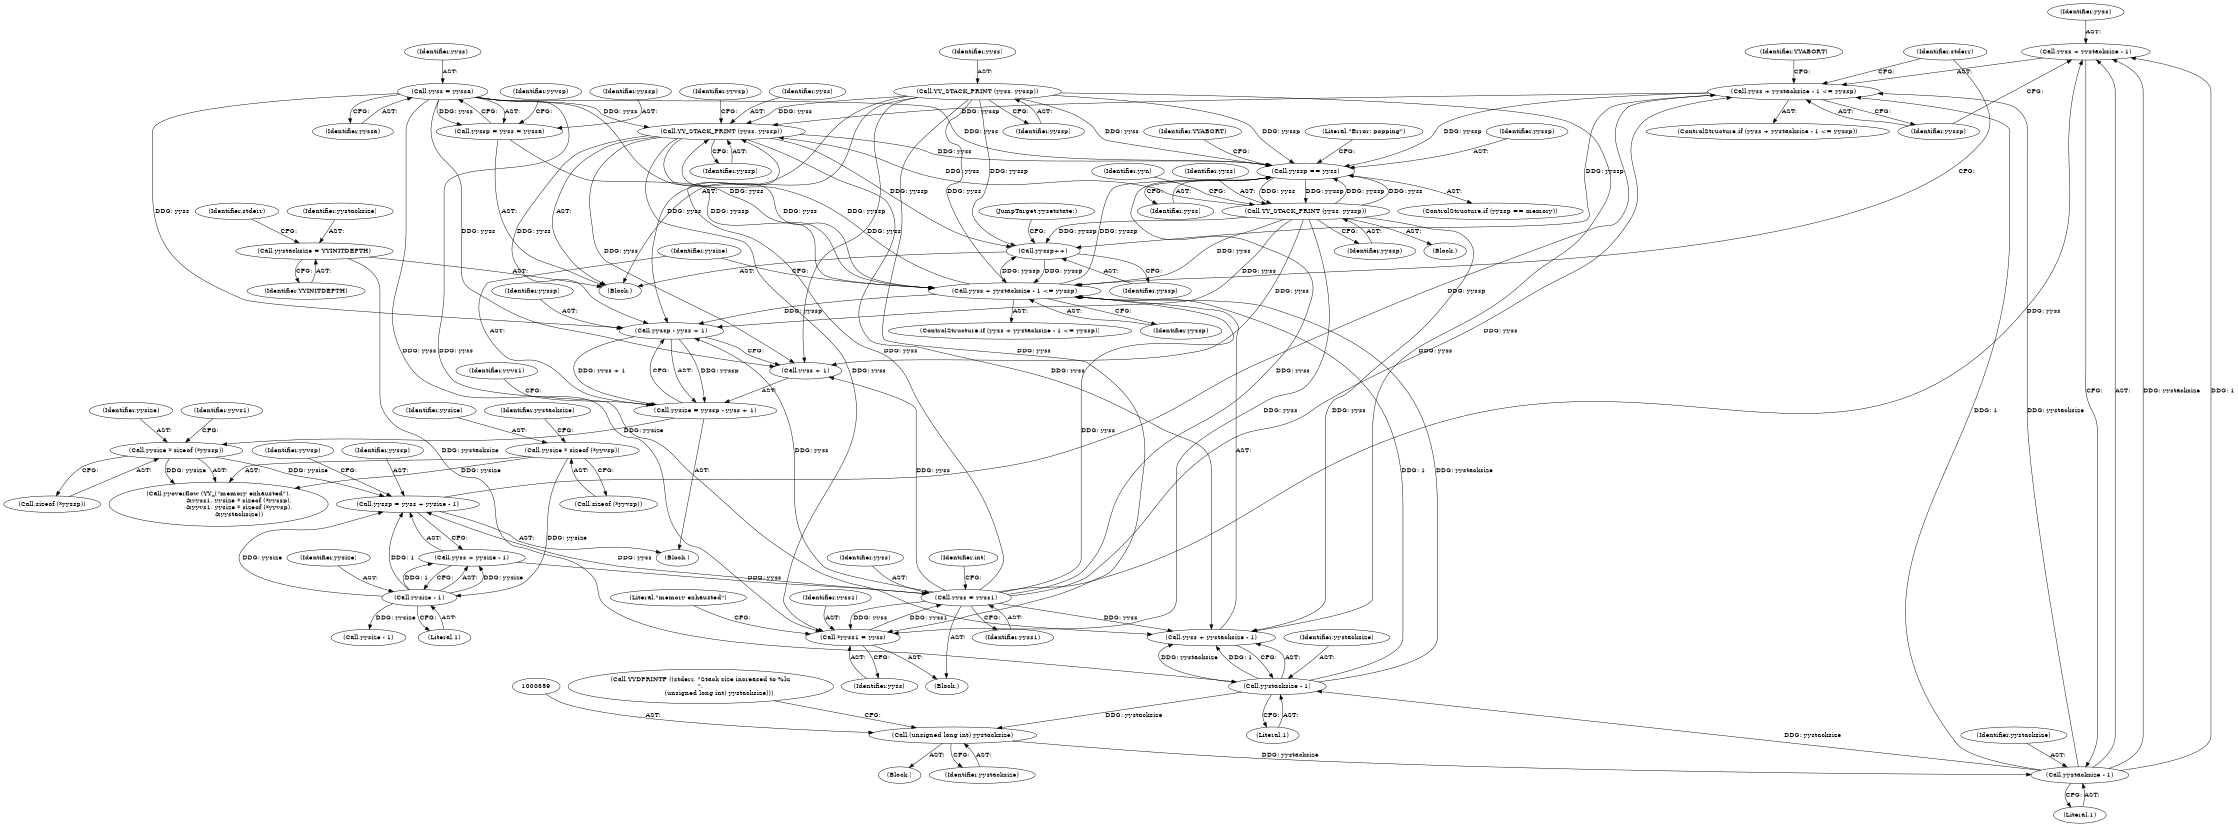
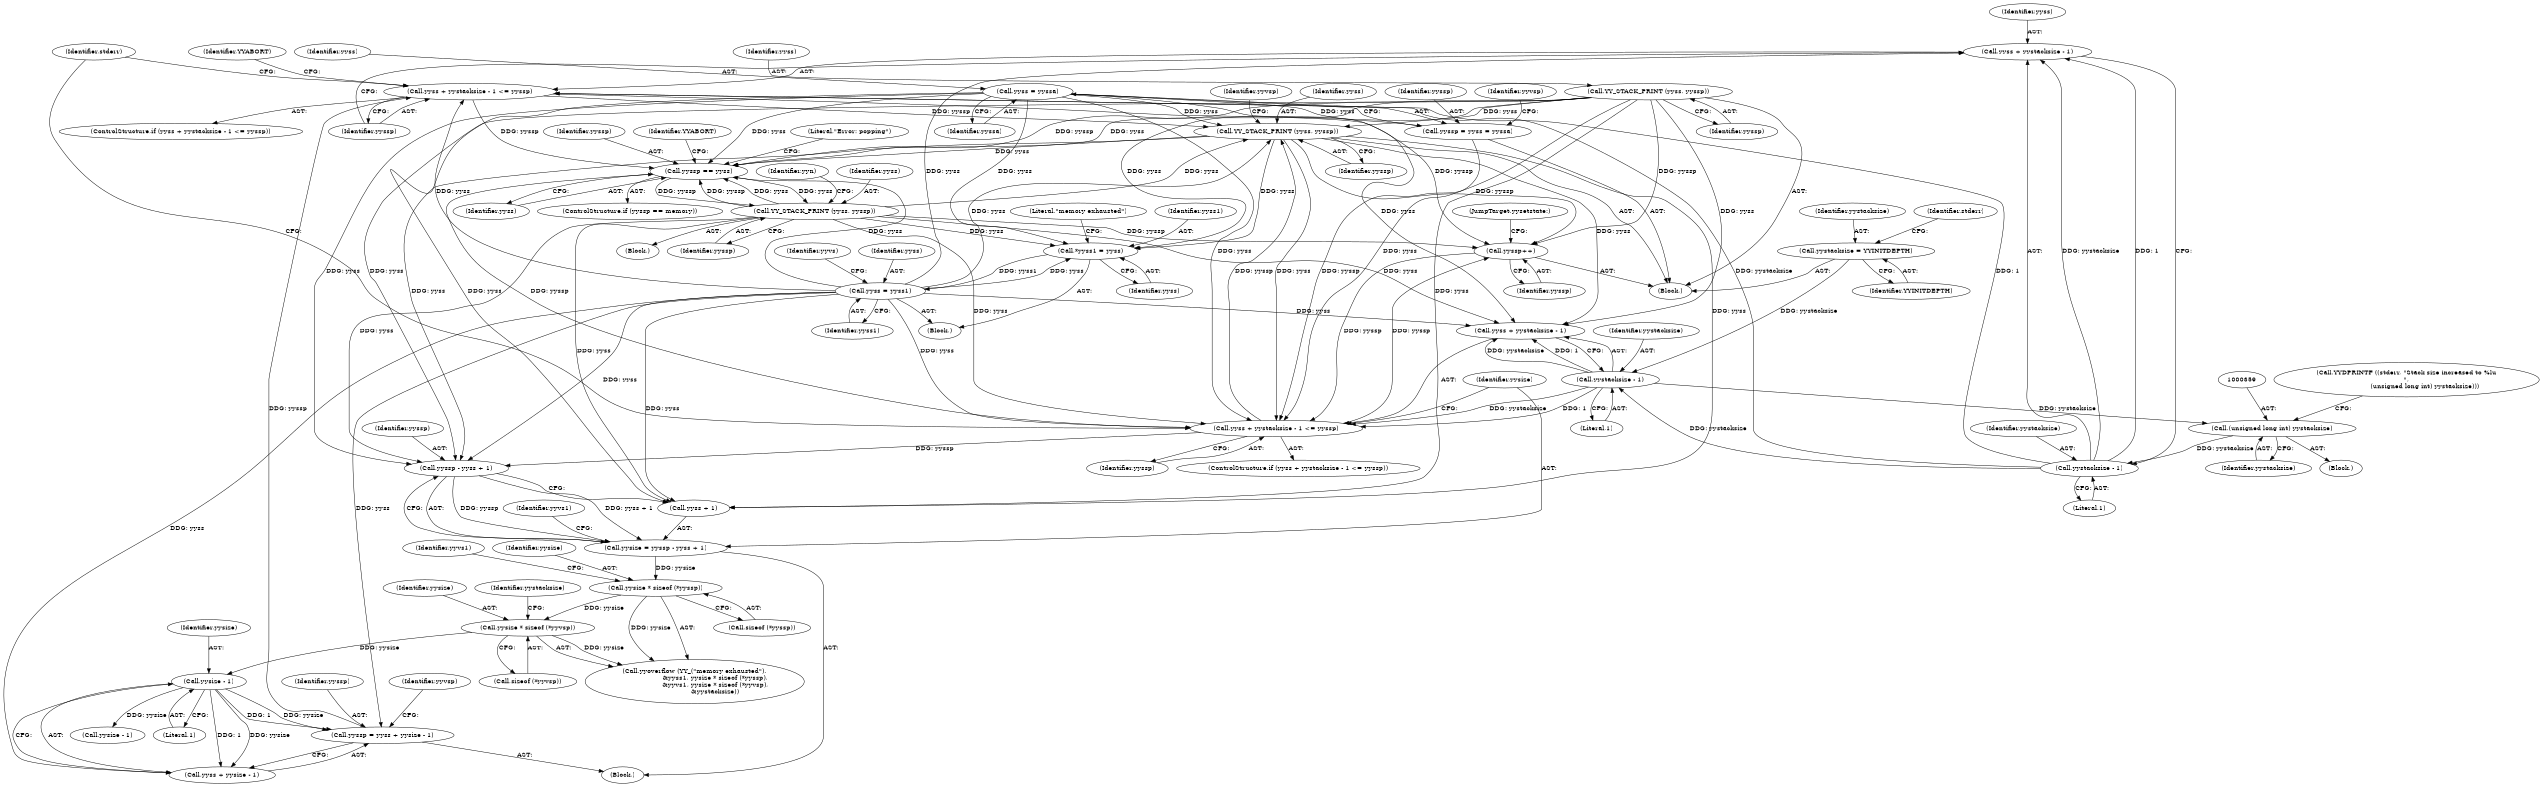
edge "(Call,yysize * sizeof (*yyssp))" -> "(Call,yyssp = yyss + yysize - 1)": now "(Call,yysize * sizeof (*yyssp))" -> "(Call,yysize * sizeof (*yyvsp))"
node "(Identifier,int)": label "(Identifier,int)" -> "(Identifier,yyvs)"
edge "(Call,yyss + yysize - 1)" -> "(Call,yyss = yyss1)": reversed
